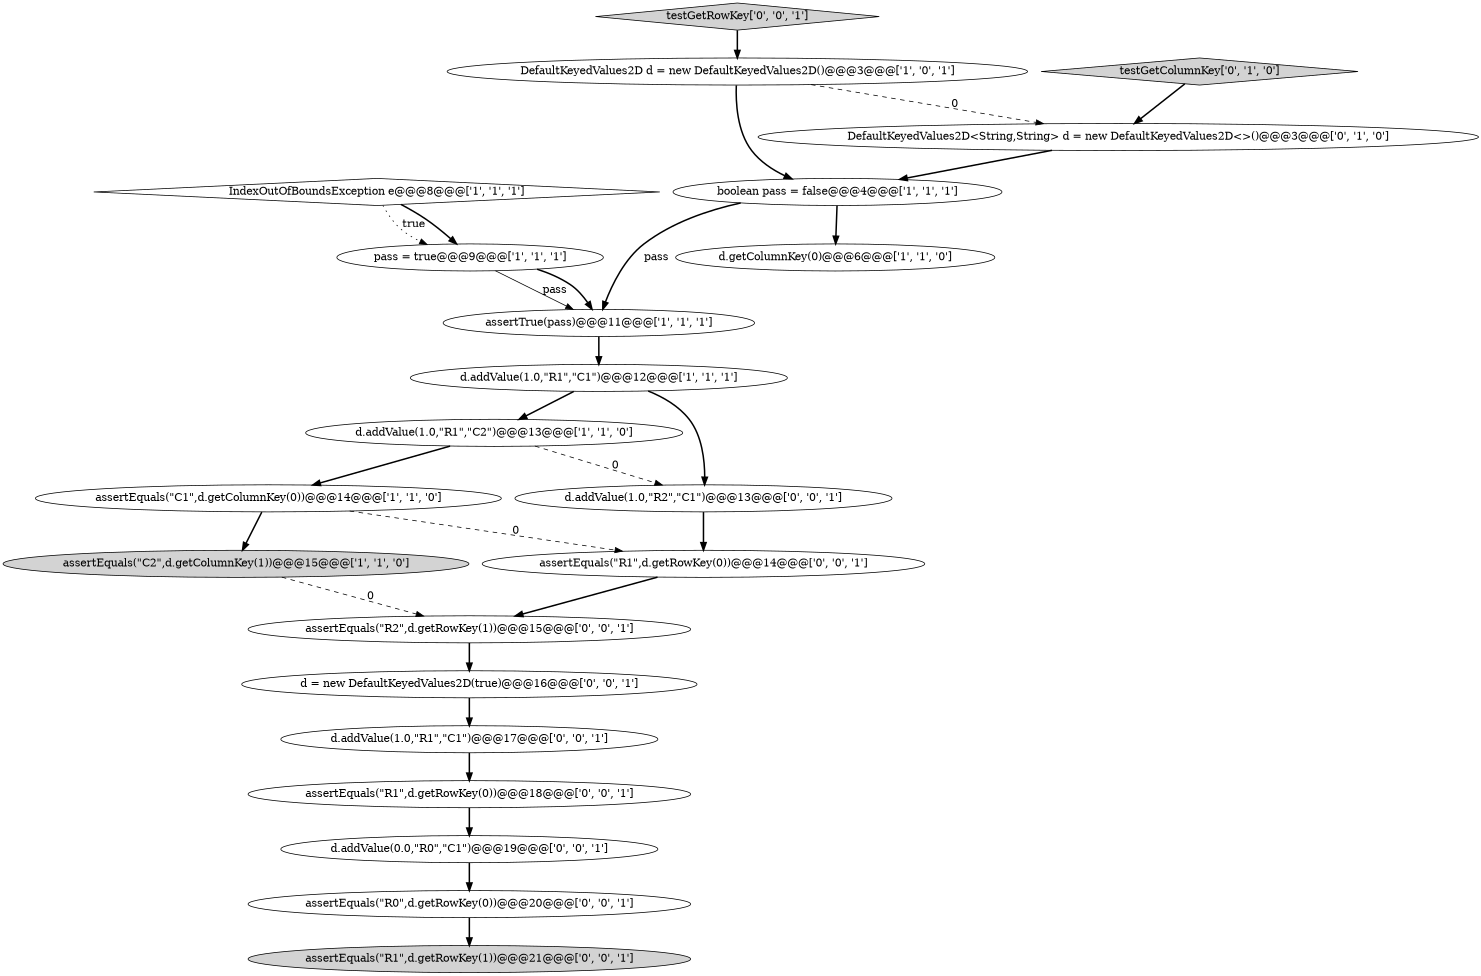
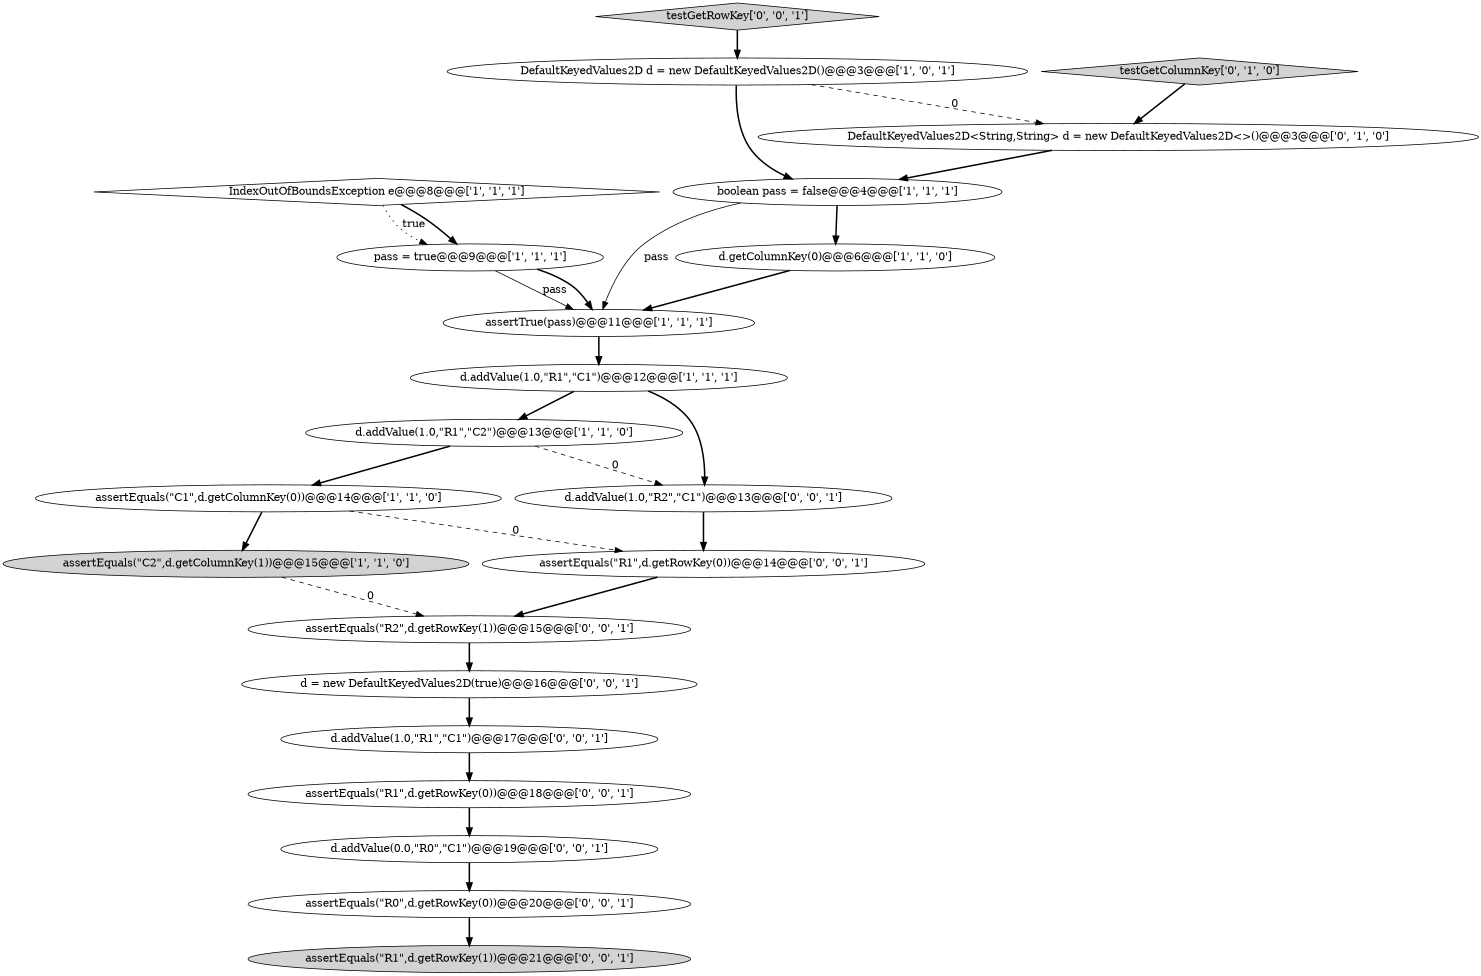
edge "boolean pass = false@@@4@@@['1', '1', '1']" -> "assertTrue(pass)@@@11@@@['1', '1', '1']": style bold -> solid
edge "d.getColumnKey(0)@@@6@@@['1', '1', '0']" -> "assertTrue(pass)@@@11@@@['1', '1', '1']": added
